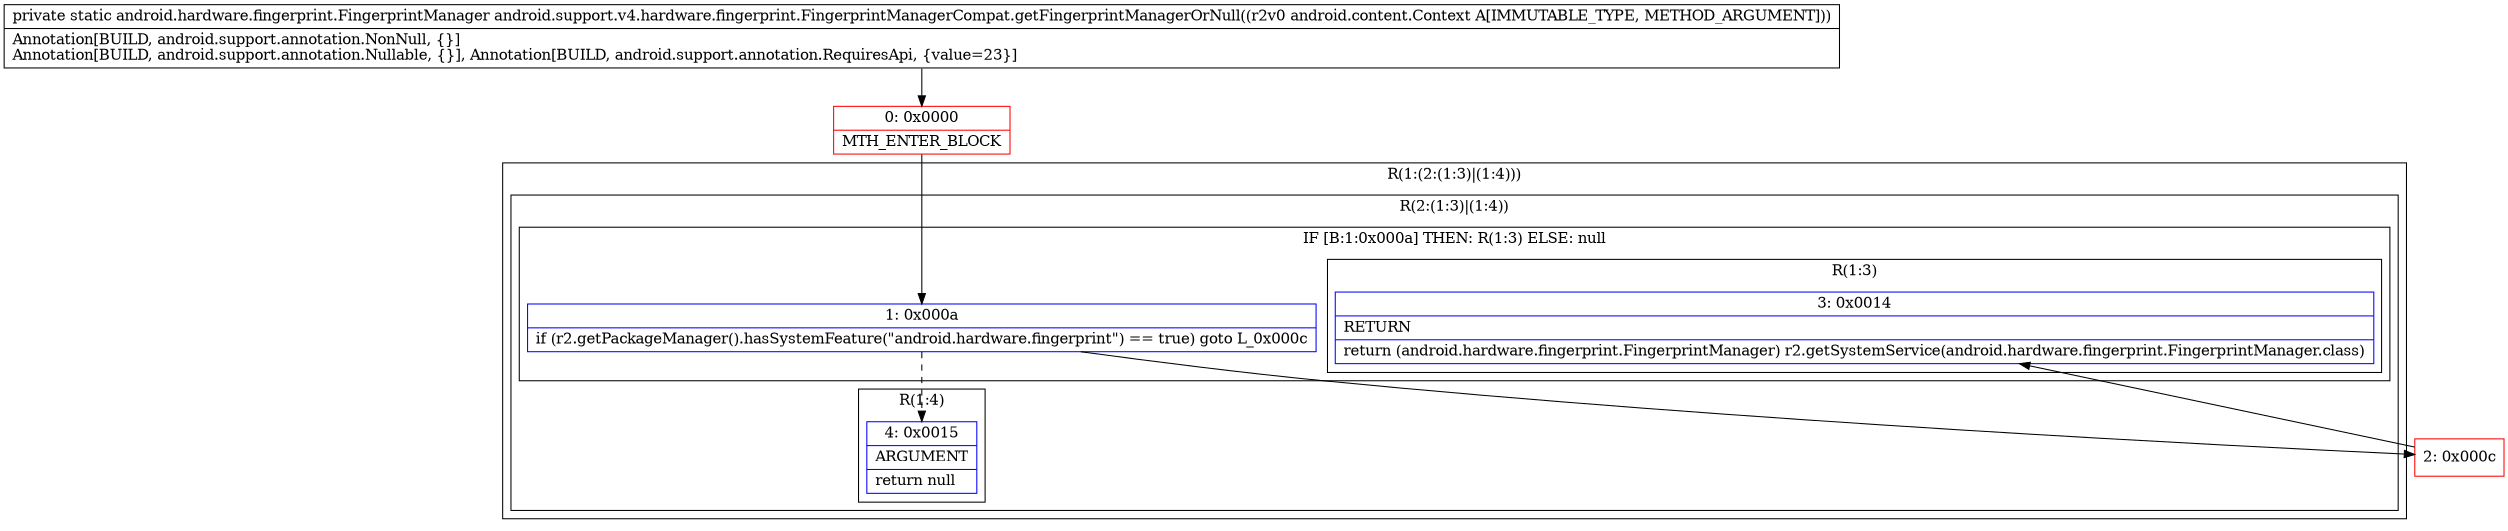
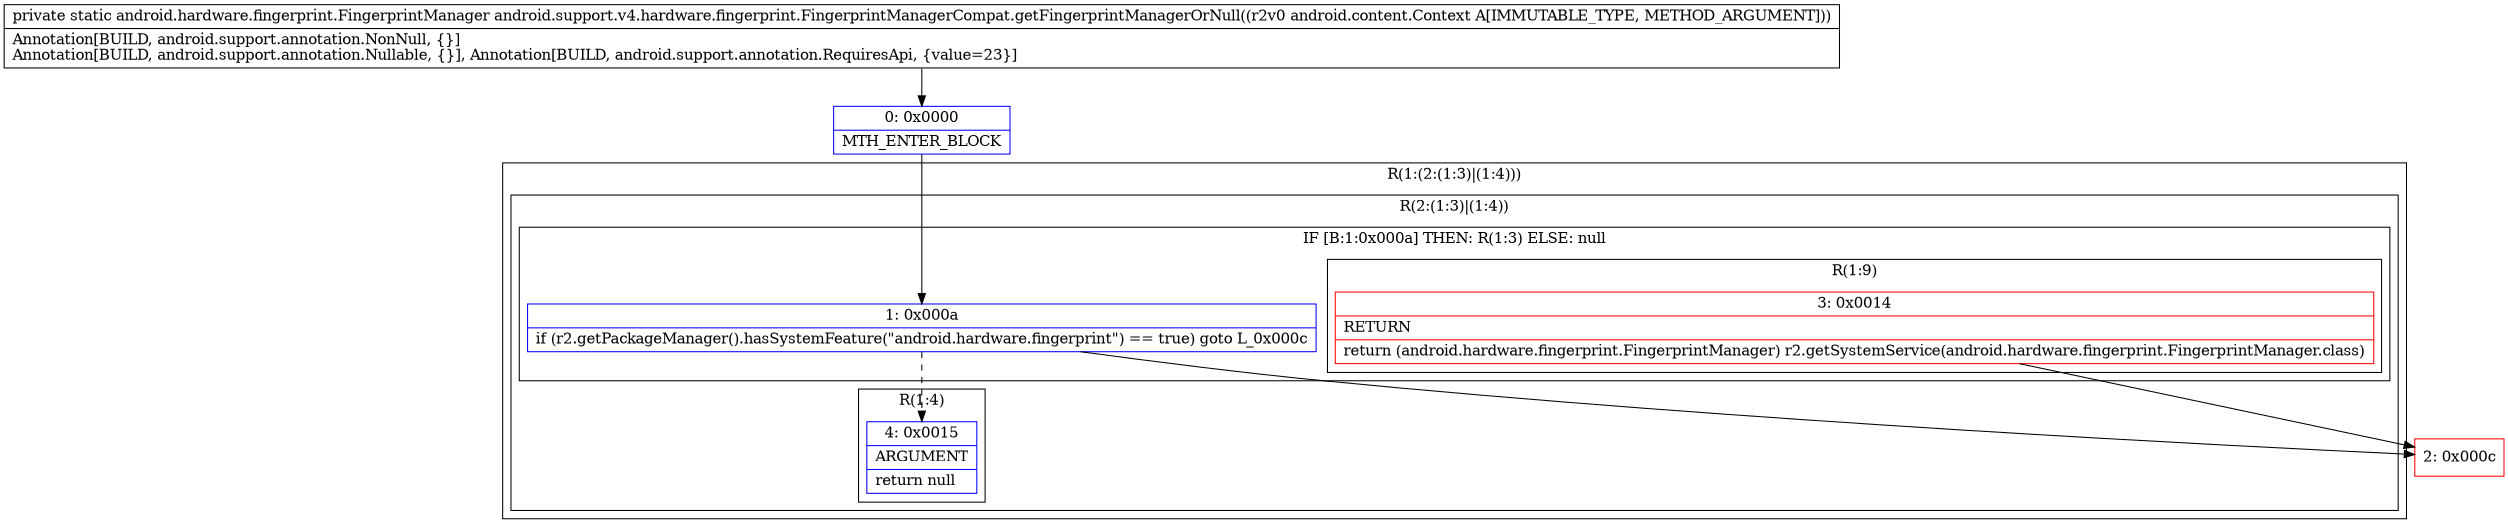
node "0: 0x0000": color red -> blue
cluster "R(1:3)": label "R(1:3)" -> "R(1:9)"
node "3: 0x0014": color blue -> red
edge "2: 0x000c" -> "3: 0x0014": reversed
